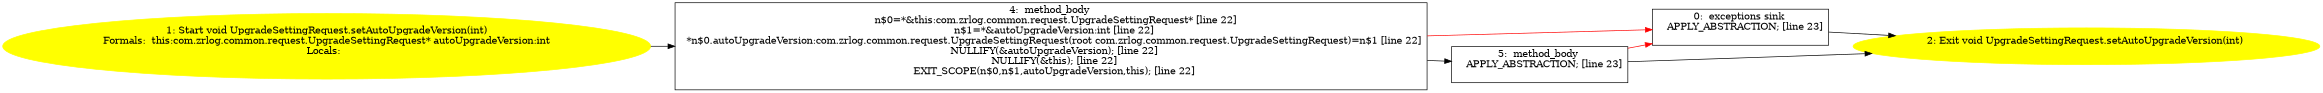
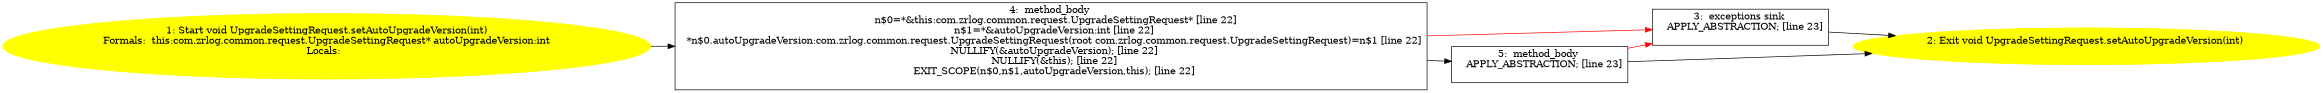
node "0:  exceptions sink APPLY_ABSTRACTION; [line 23]": label "0:  exceptions sink APPLY_ABSTRACTION; [line 23]" -> "3:  exceptions sink APPLY_ABSTRACTION; [line 23]"
